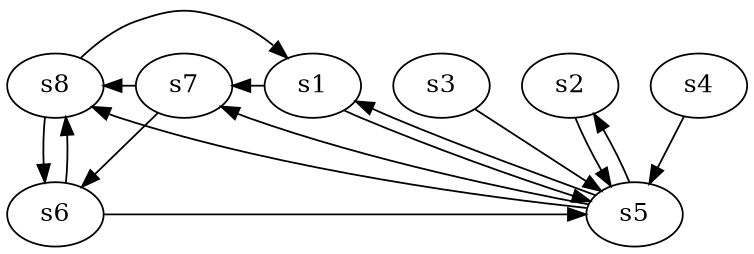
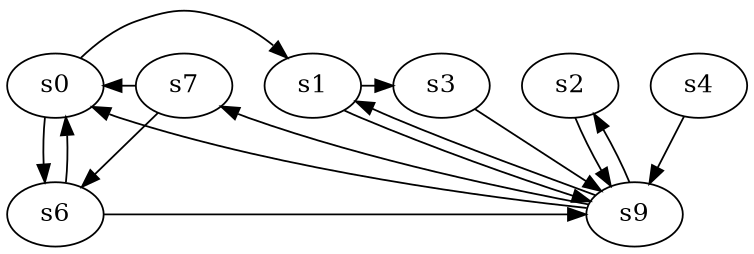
node "s8": label "s8" -> "s0"
edge "s1" -> "s7": now "s1" -> "s3"
node "s5": label "s5" -> "s9"
